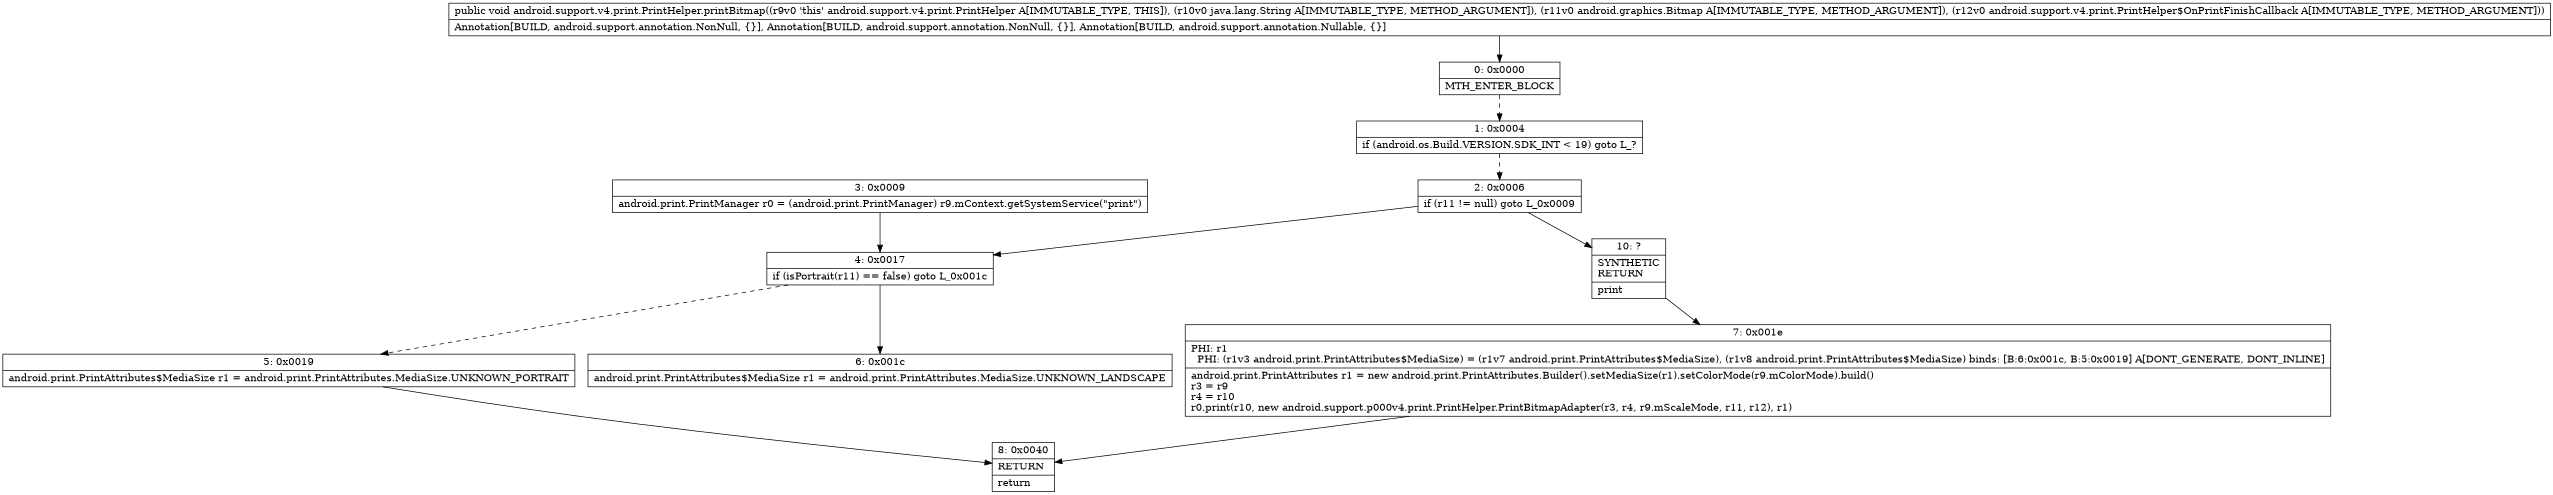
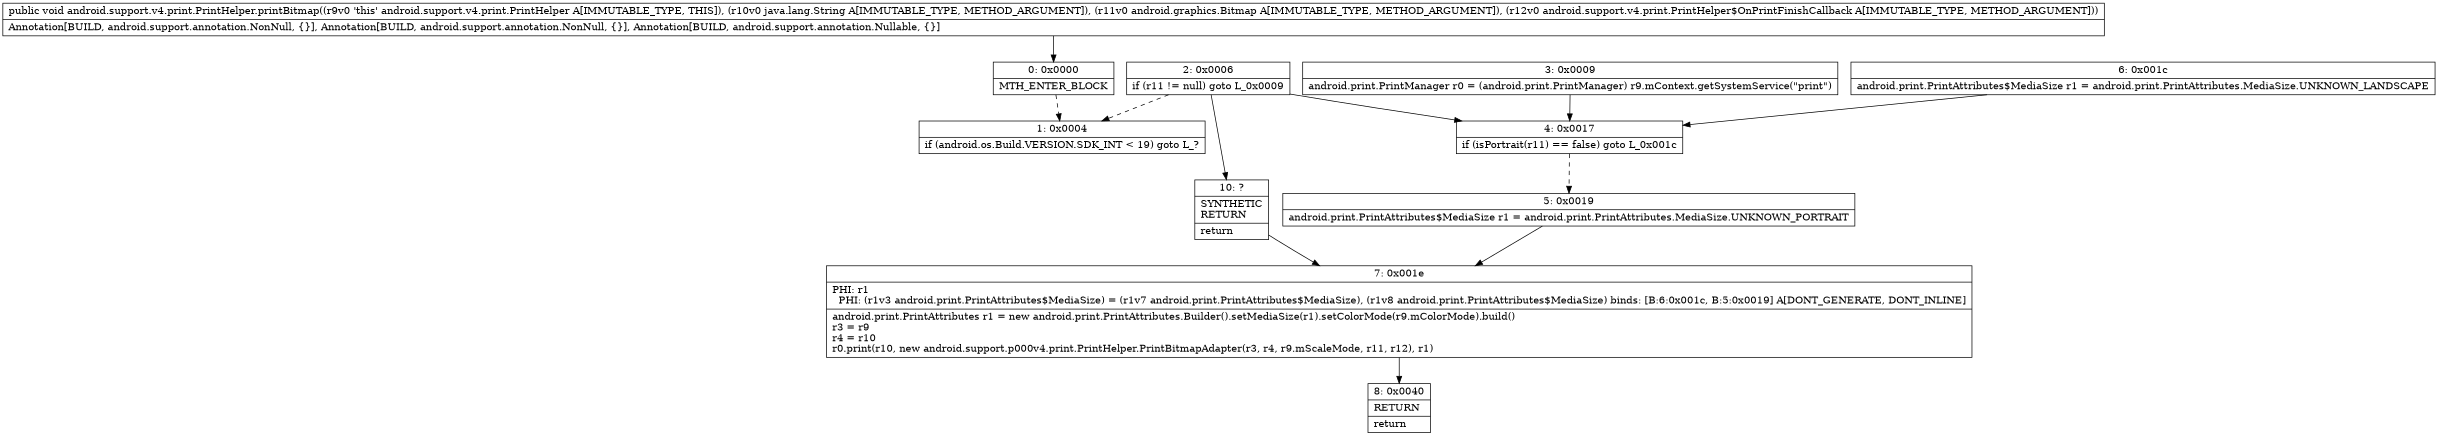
edge "1: 0x0004" -> "2: 0x0006": reversed
node "10: ?": text "print" -> "return"
edge "4: 0x0017" -> "6: 0x001c": reversed
edge "5: 0x0019" -> "8: 0x0040": now "5: 0x0019" -> "7: 0x001e"
